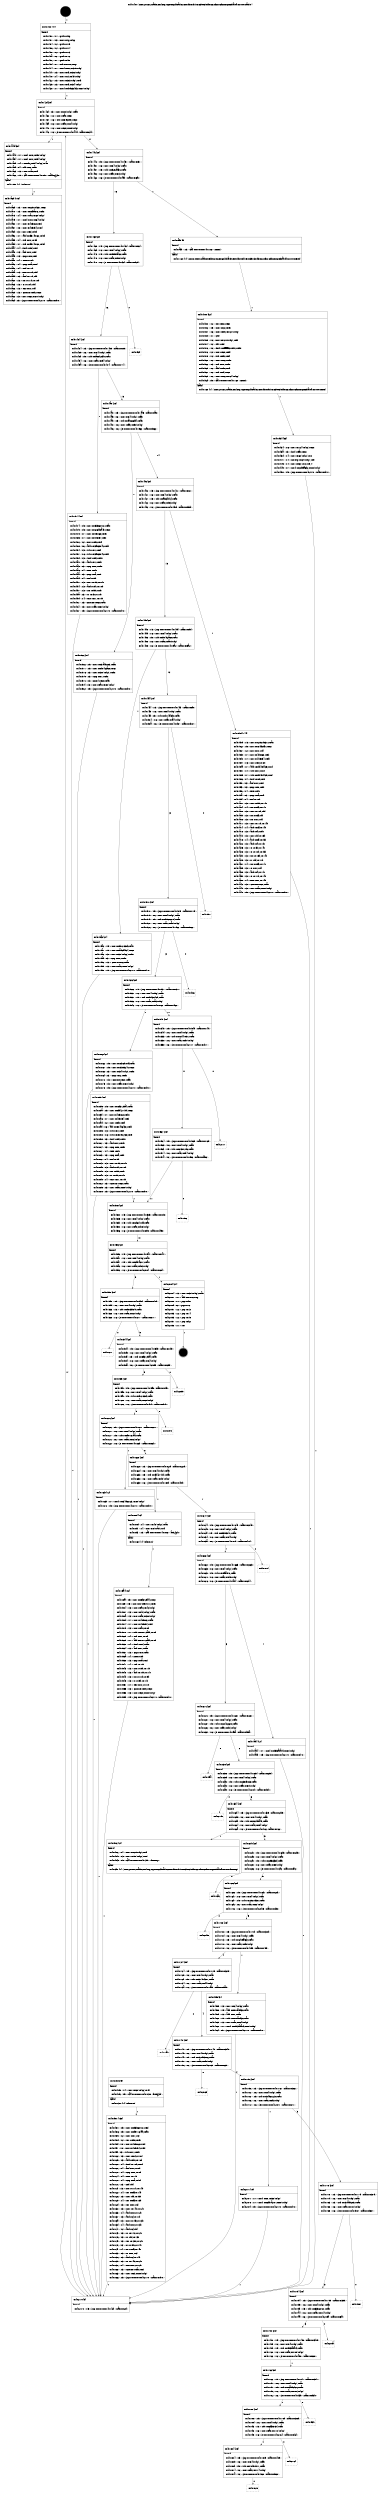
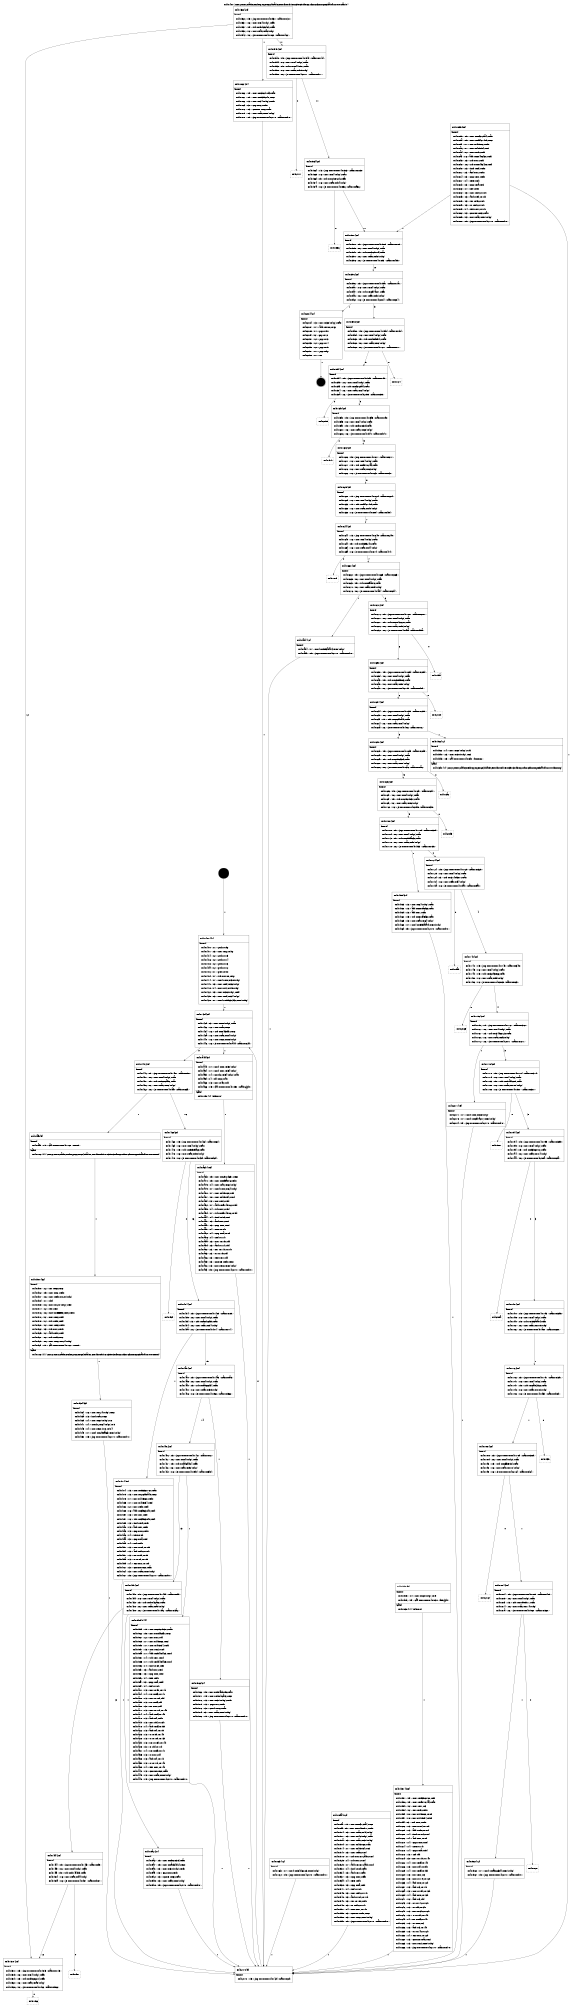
edge "0x401510 [28]" -> "0x40152c [28]": reversed
edge "0x40160c [28]" -> "0x401c6b [12]": removed, label "1"
node "0x4018ed [13]": removed
edge "0x401a6b [105]" -> "0x402170 [5]": added, label "1"
node "0x401960 [12]": added
